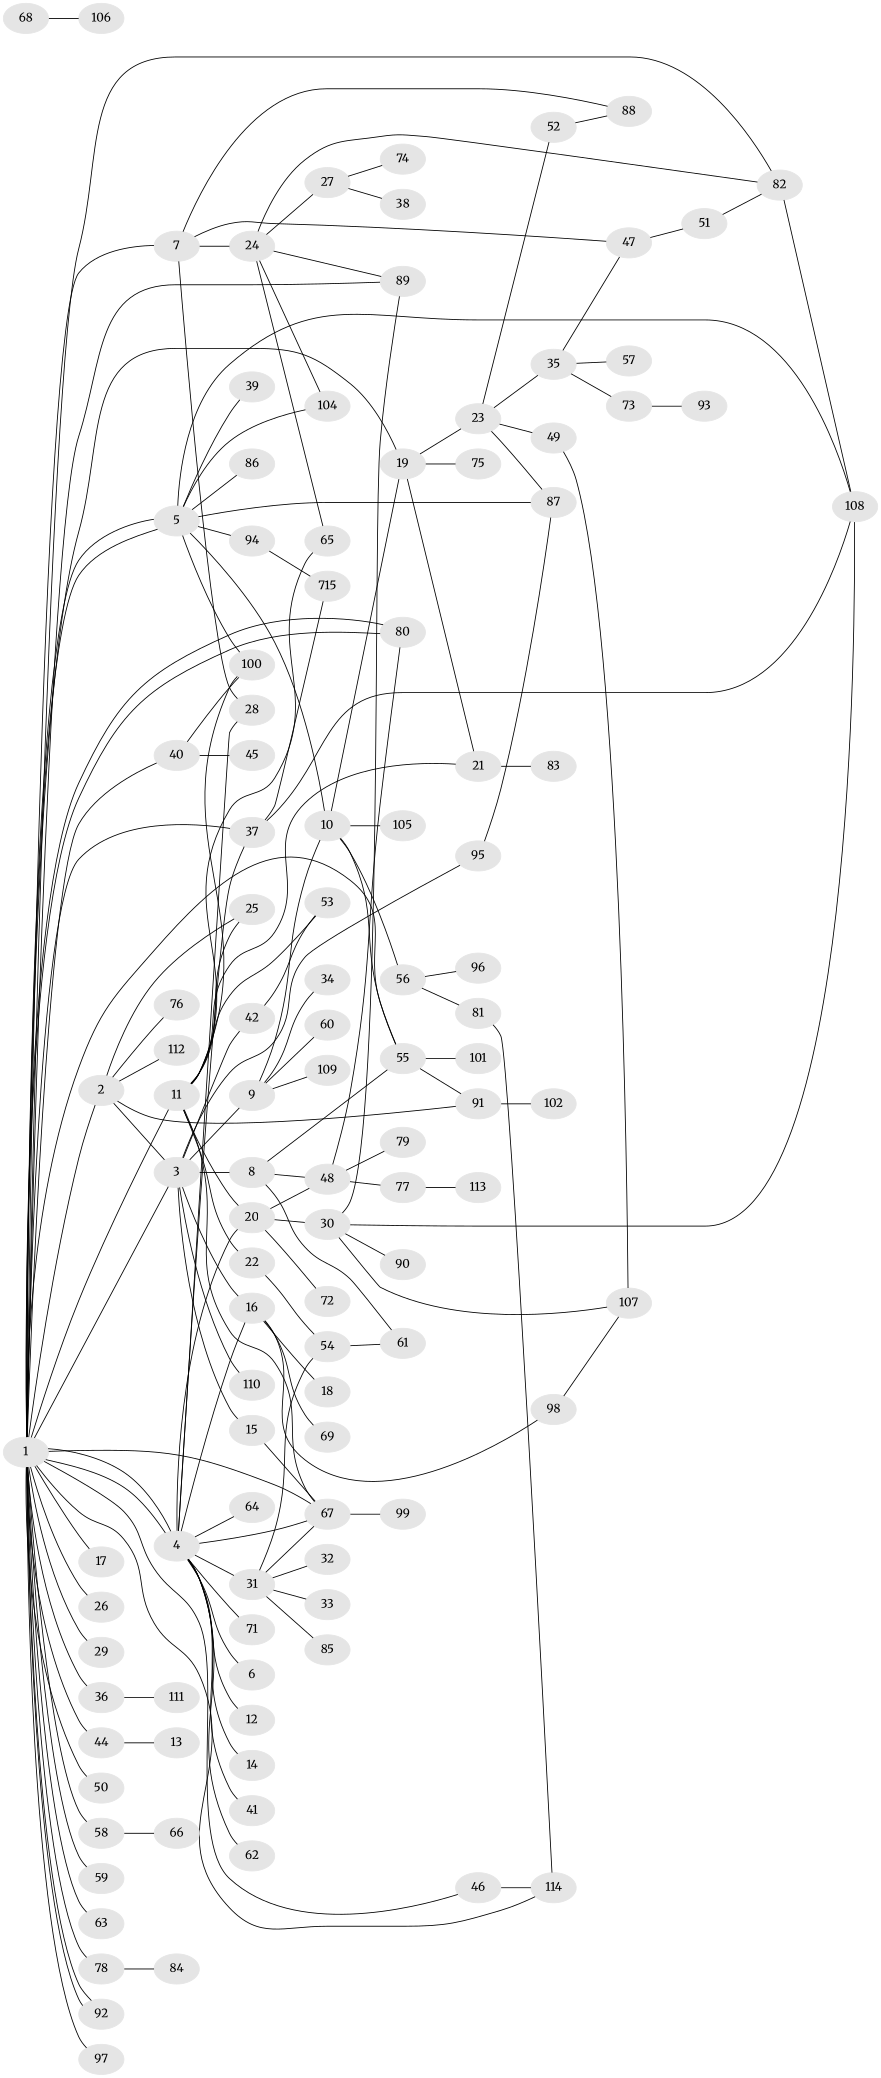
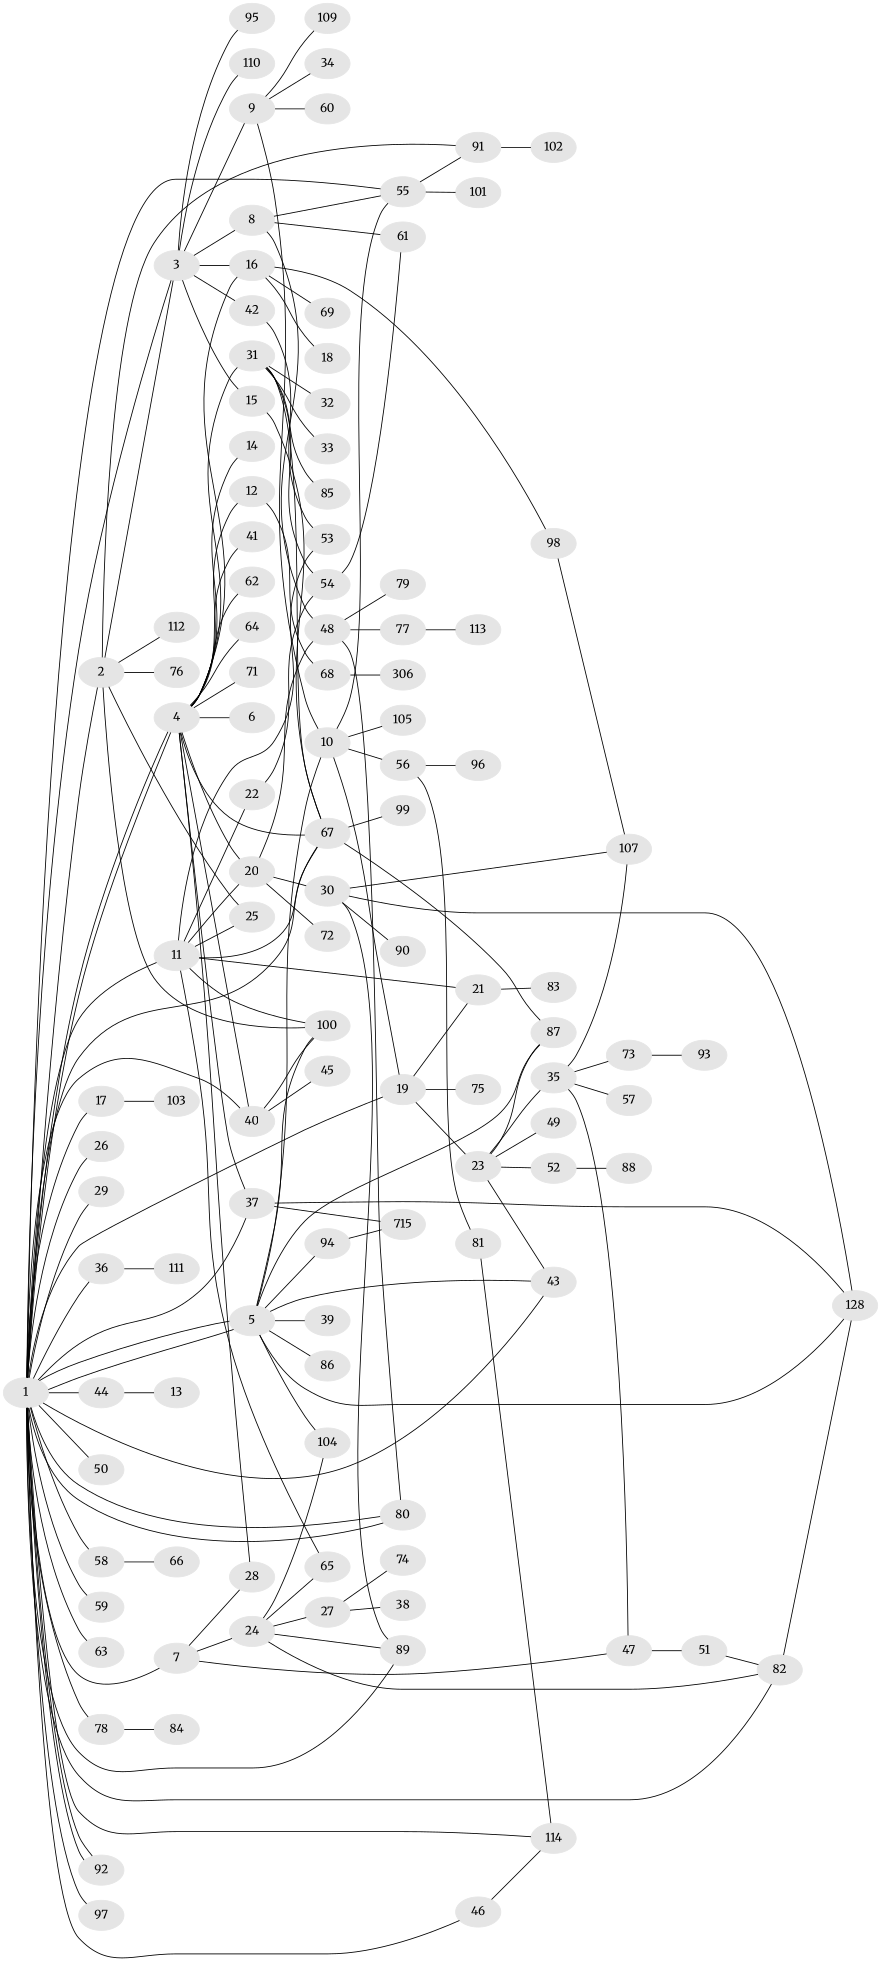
node "106": label "106" -> "306"
edge "88" -- "7": removed
node "108": label "108" -> "128"
edge "12" -- "68": added
edge "87" -- "95": now "87" -- "67"
edge "49" -- "107": now "35" -- "107"
edge "2" -- "100": added
edge "4" -- "40": added
node "103": added
node "43": added
